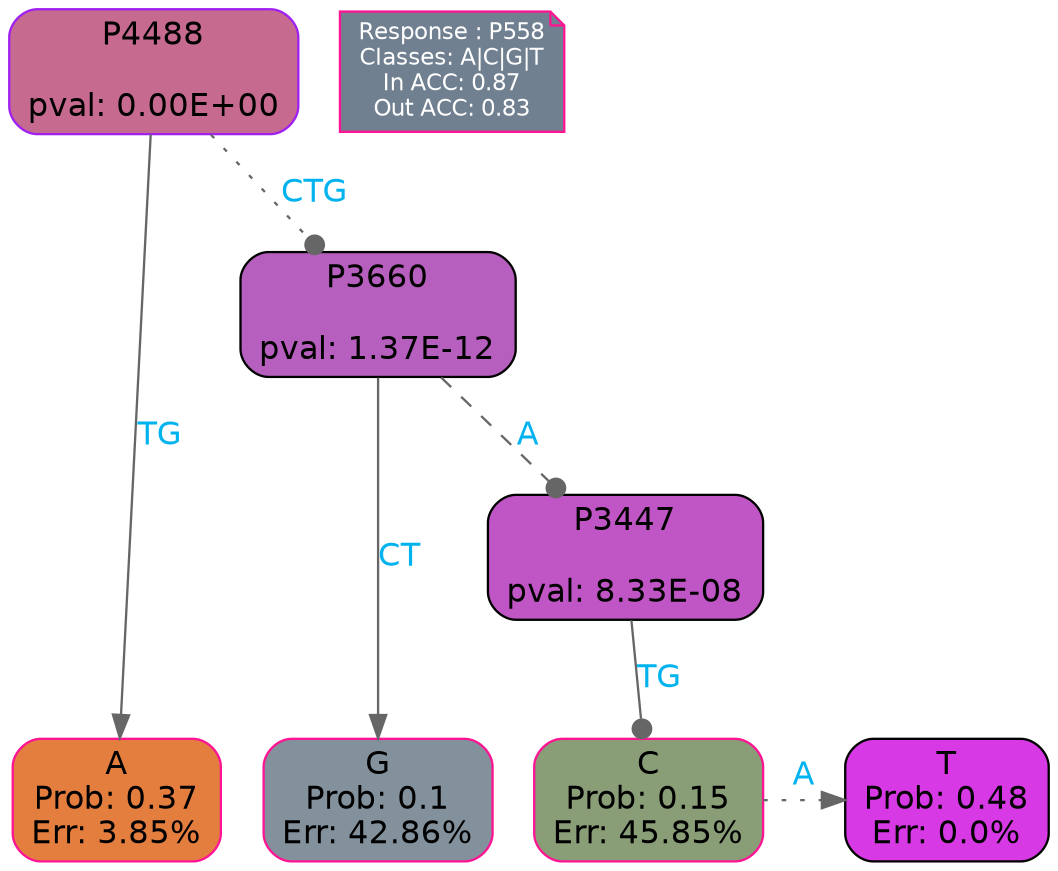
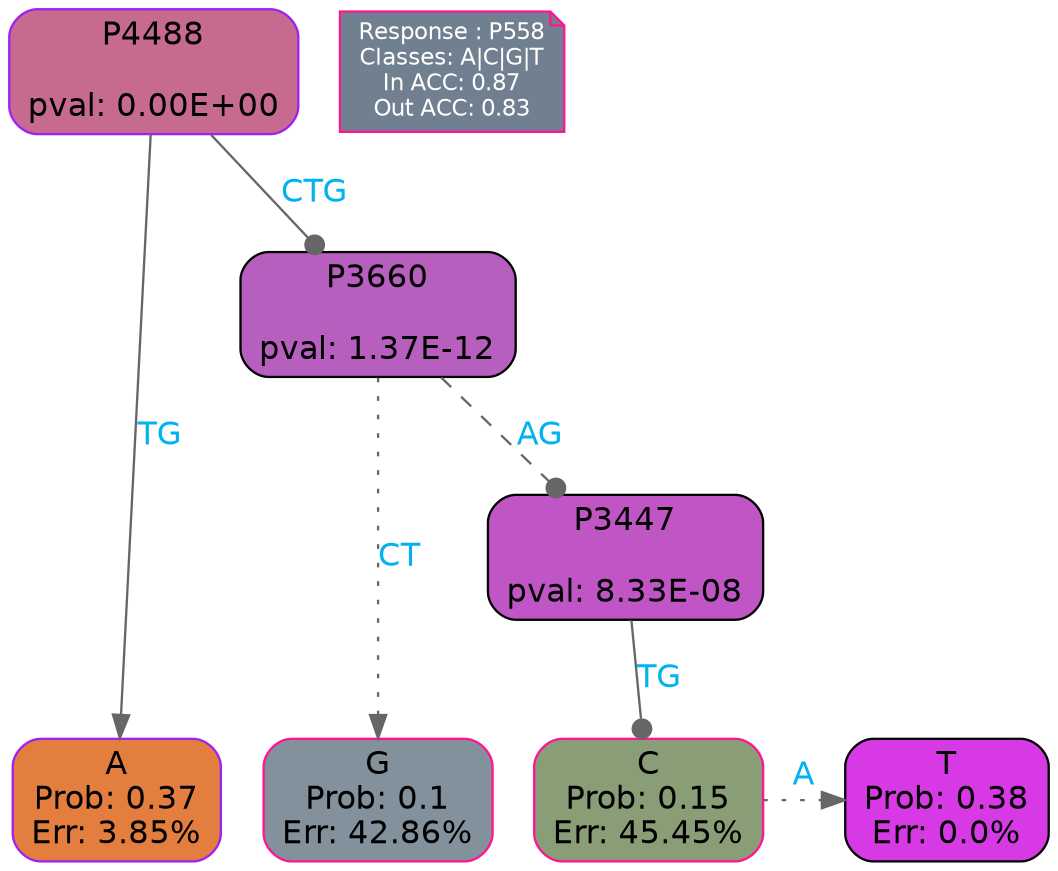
edge "P4488 pval: 0.00E+00" -> "P3660 pval: 1.37E-12": style dotted -> solid
edge "P3660 pval: 1.37E-12" -> "P3447 pval: 8.33E-08": label "A" -> "AG"
edge "P3660 pval: 1.37E-12" -> "G Prob: 0.1 Err: 42.86%": style solid -> dotted
node "A Prob: 0.37 Err: 3.85%": color deeppink -> purple
node "C Prob: 0.15 Err: 45.85%": label "C Prob: 0.15 Err: 45.85%" -> "C Prob: 0.15 Err: 45.45%"
node "T Prob: 0.48 Err: 0.0%": label "T Prob: 0.48 Err: 0.0%" -> "T Prob: 0.38 Err: 0.0%"
